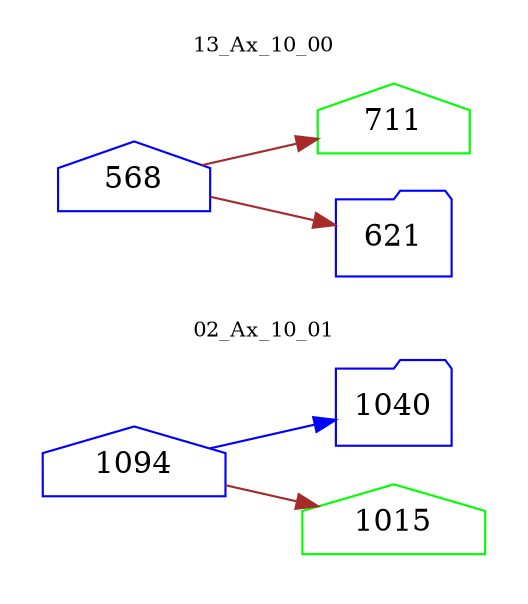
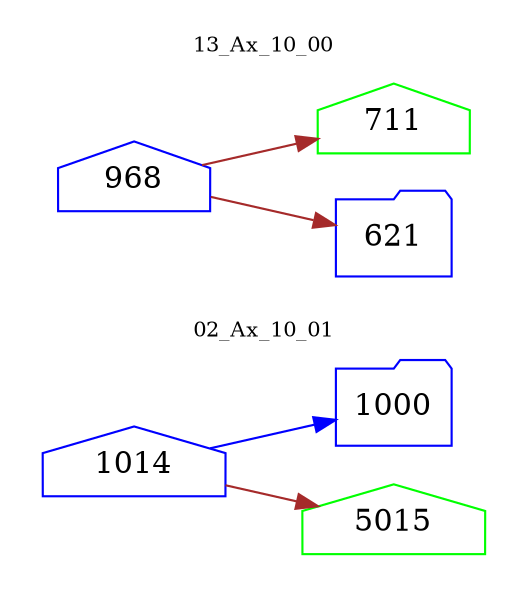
node "568": label "568" -> "968"
node "1040": label "1040" -> "1000"
node "1094": label "1094" -> "1014"
node "1015": label "1015" -> "5015"
